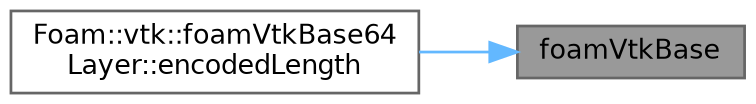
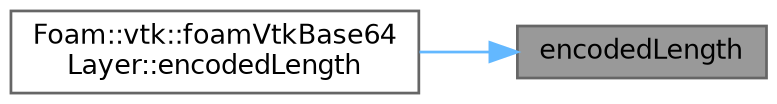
node "foamVtkBase": label "foamVtkBase" -> "encodedLength"
